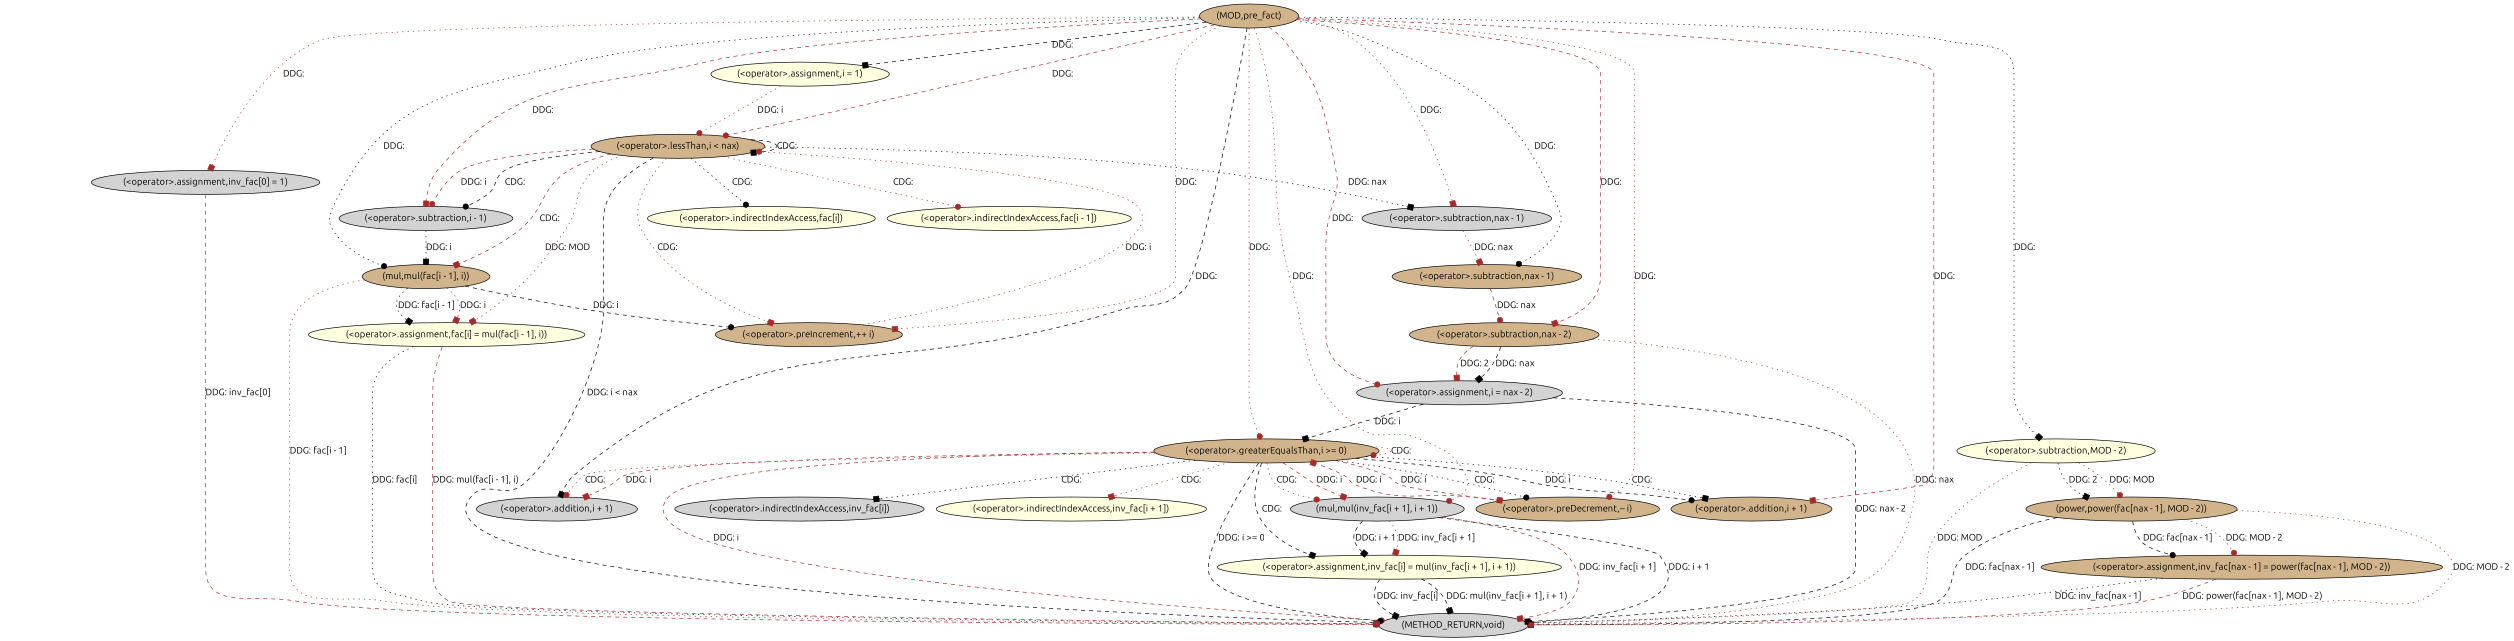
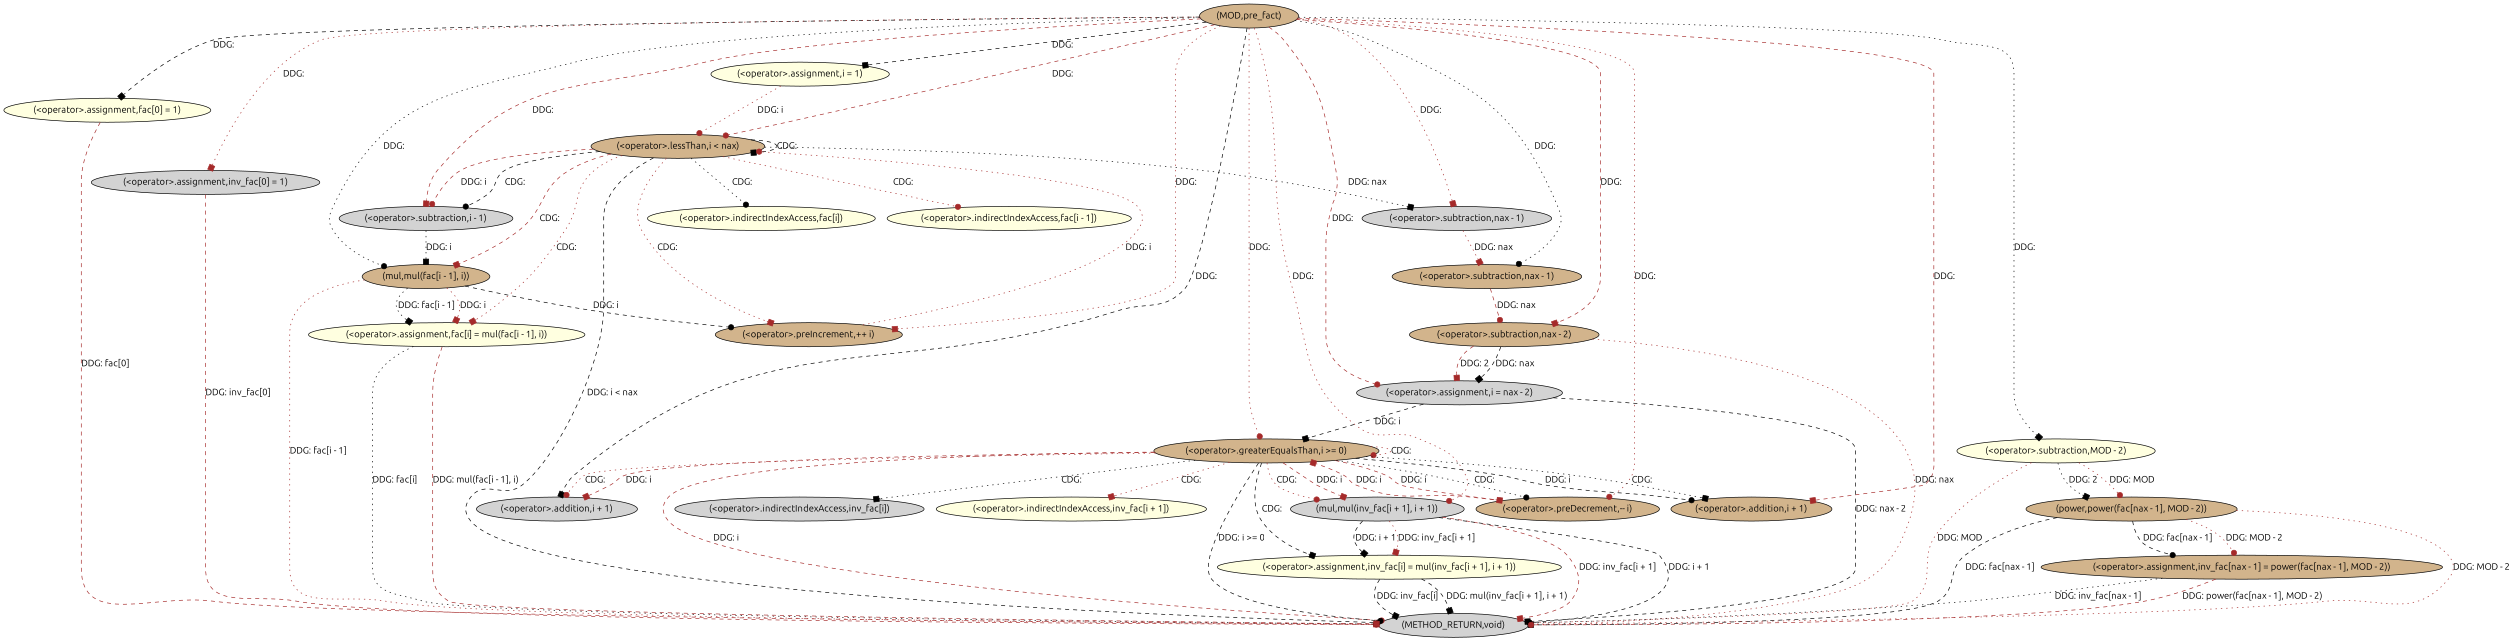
node "(<operator>.assignment,fac[0] = 1)": added
edge "(<operator>.lessThan,i < nax)" -> "(<operator>.assignment,fac[i] = mul(fac[i - 1], i))": label "DDG: MOD" -> "CDG: "
